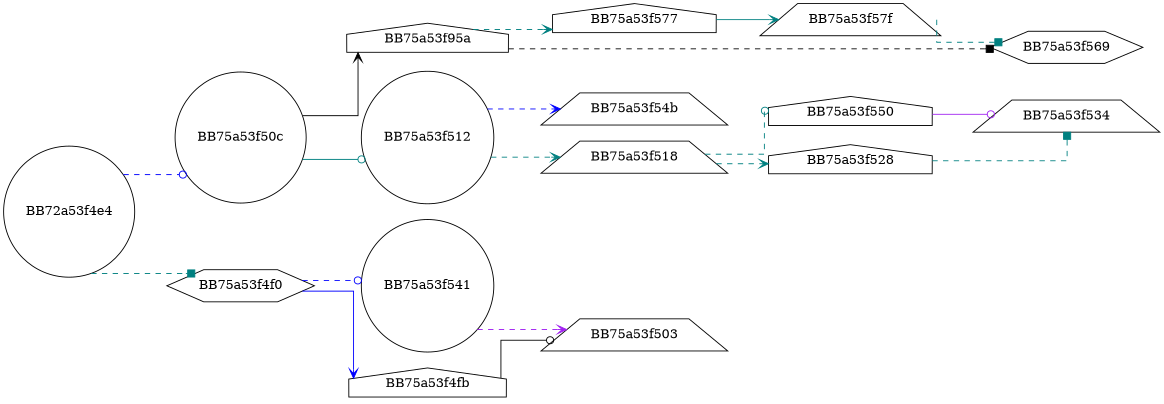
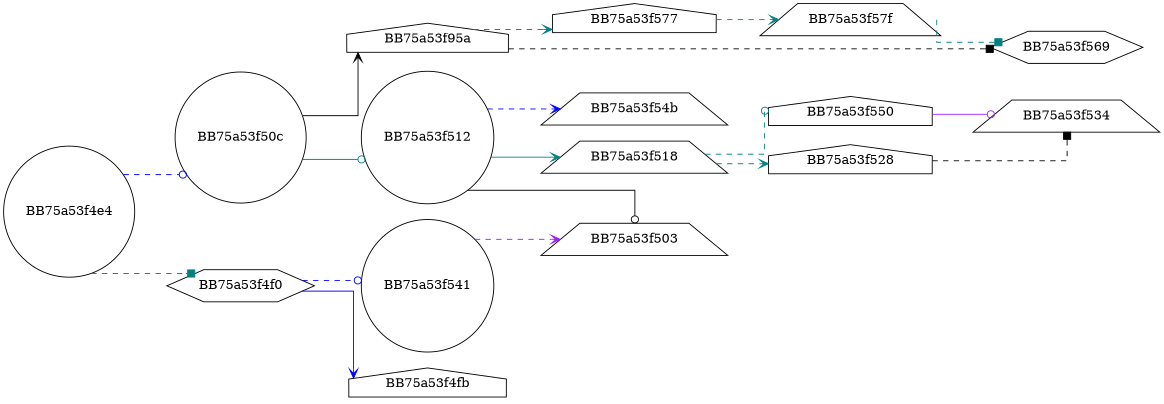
edge "BB75a53f577" -> "BB75a53f57f": style solid -> dashed
edge "BB75a53f512" -> "BB75a53f518": style dashed -> solid
edge "BB75a53f528" -> "BB75a53f534": color teal -> black
node "BB72a53f4e4": label "BB72a53f4e4" -> "BB75a53f4e4"
edge "BB75a53f4fb" -> "BB75a53f503": now "BB75a53f512" -> "BB75a53f503"
